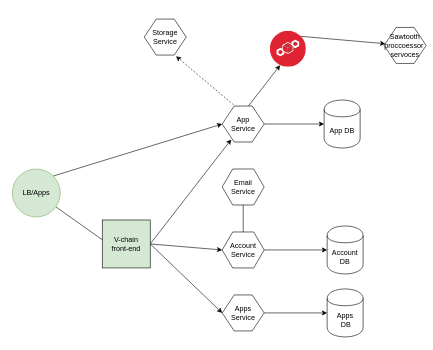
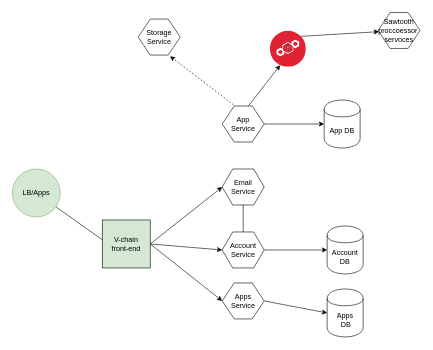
node "Storage Service": moved (165, 37) -> (159, 37)
node "Sawtooth proccoessor servoces": moved (405, 45) -> (399, 30)
edge "LB/Apps" -> "App Service": removed
edge "V-chain front-end" -> "App Service": now "V-chain front-end" -> "Email Service"
node "Apps Service": moved (243, 313) -> (243, 301)
